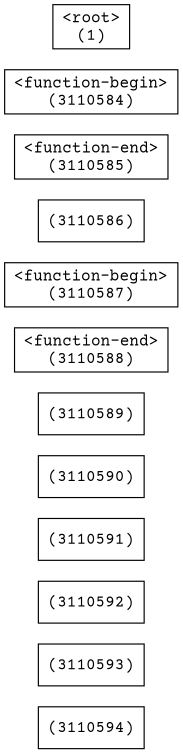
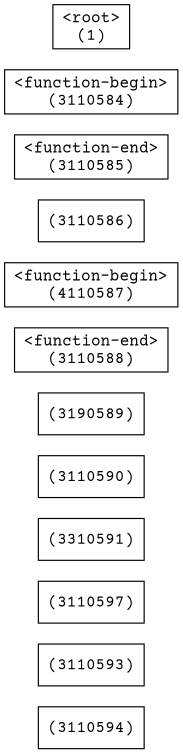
node "<function-begin> (3110587)": label "<function-begin> (3110587)" -> "<function-begin> (4110587)"
node "(3110589)": label "(3110589)" -> "(3190589)"
node "(3110591)": label "(3110591)" -> "(3310591)"
node "(3110592)": label "(3110592)" -> "(3110597)"
